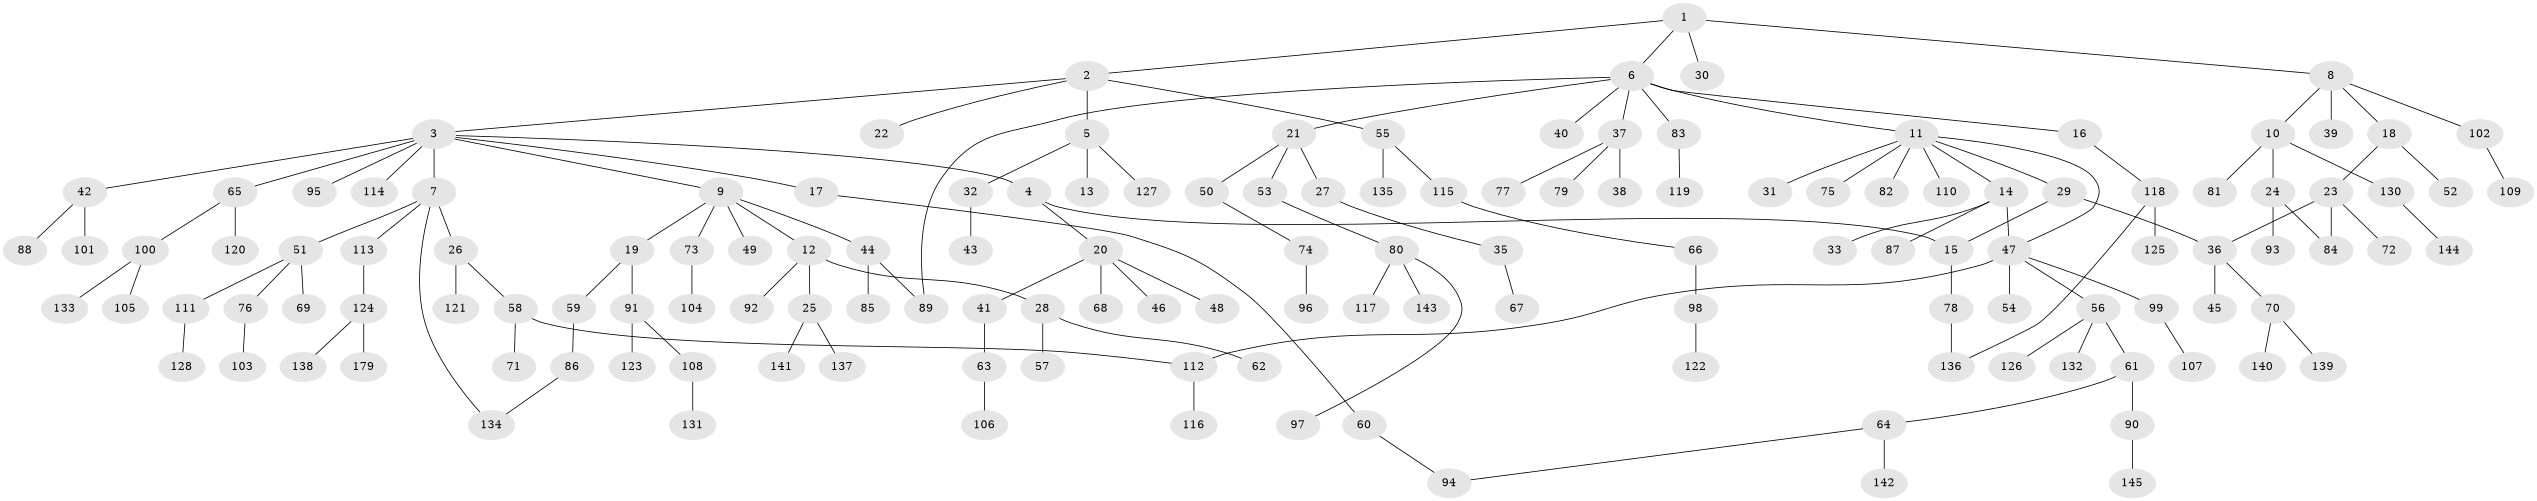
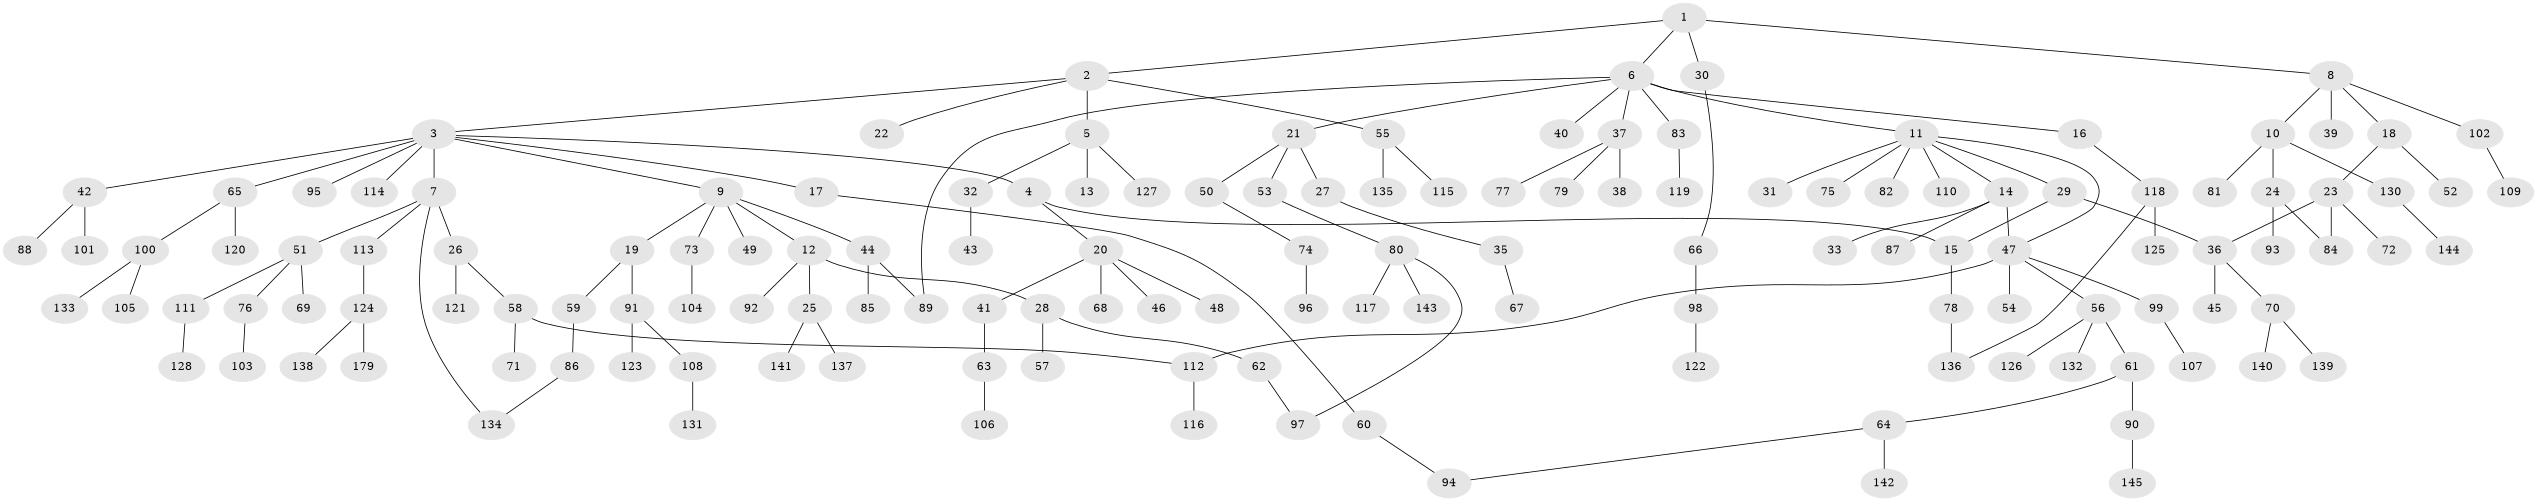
edge "115" -- "66": now "30" -- "66"
edge "62" -- "97": added
